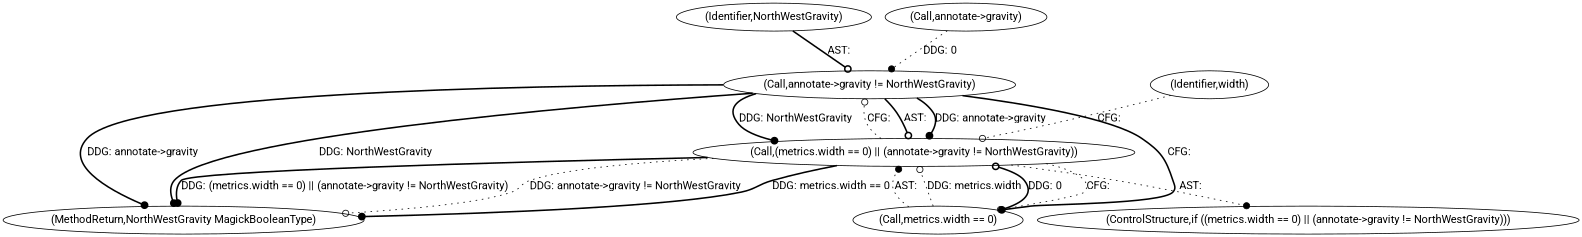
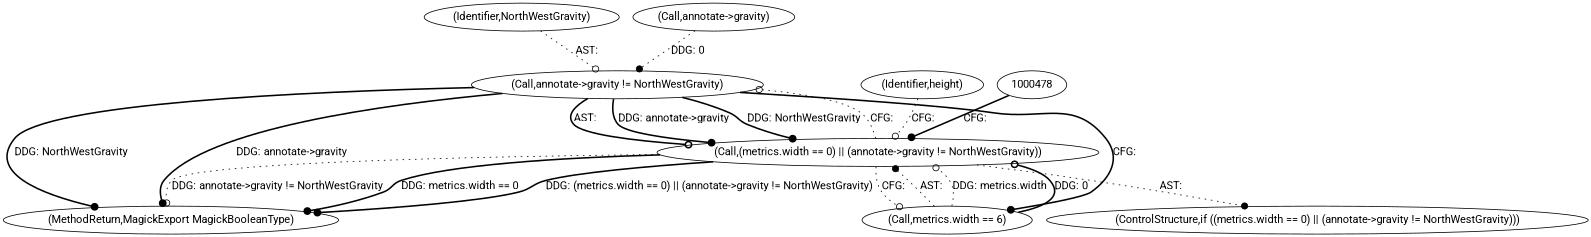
edge "(Identifier,NorthWestGravity)" -> "(Call,annotate->gravity != NorthWestGravity)": style bold -> dotted
node "1000478": added
node "(Identifier,width)": label "(Identifier,width)" -> "(Identifier,height)"
node "(MethodReturn,NorthWestGravity MagickBooleanType)": label "(MethodReturn,NorthWestGravity MagickBooleanType)" -> "(MethodReturn,MagickExport MagickBooleanType)"
node "(Call,metrics.width == 0)": label "(Call,metrics.width == 0)" -> "(Call,metrics.width == 6)"
